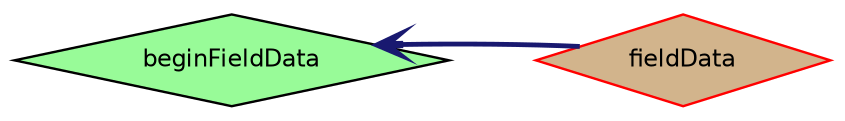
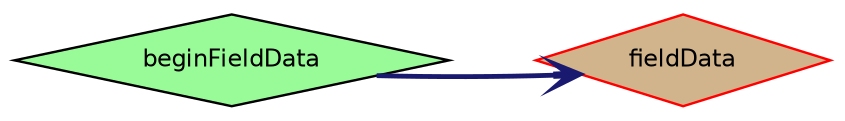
edge "fieldData" -> "beginFieldData": reversed
